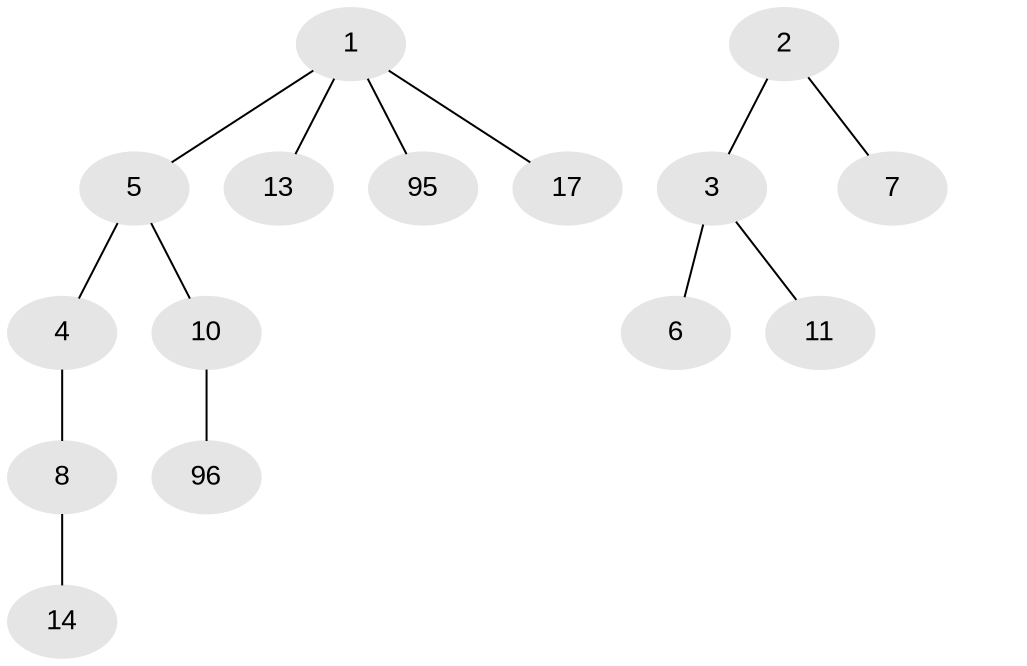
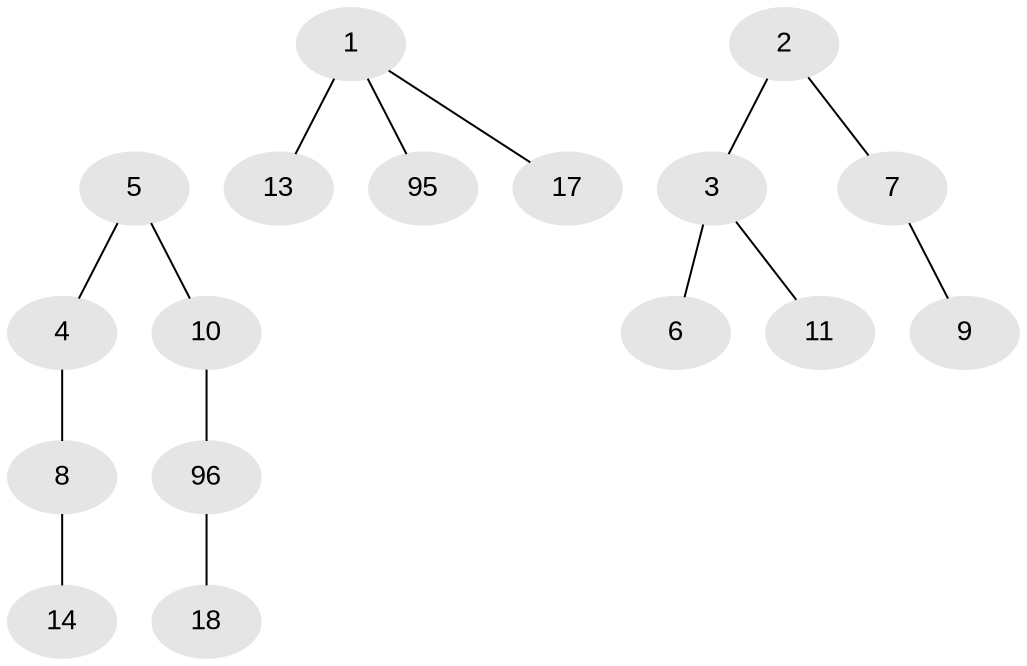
edge "1" -- "5": removed
node "9": added
node "18": added
